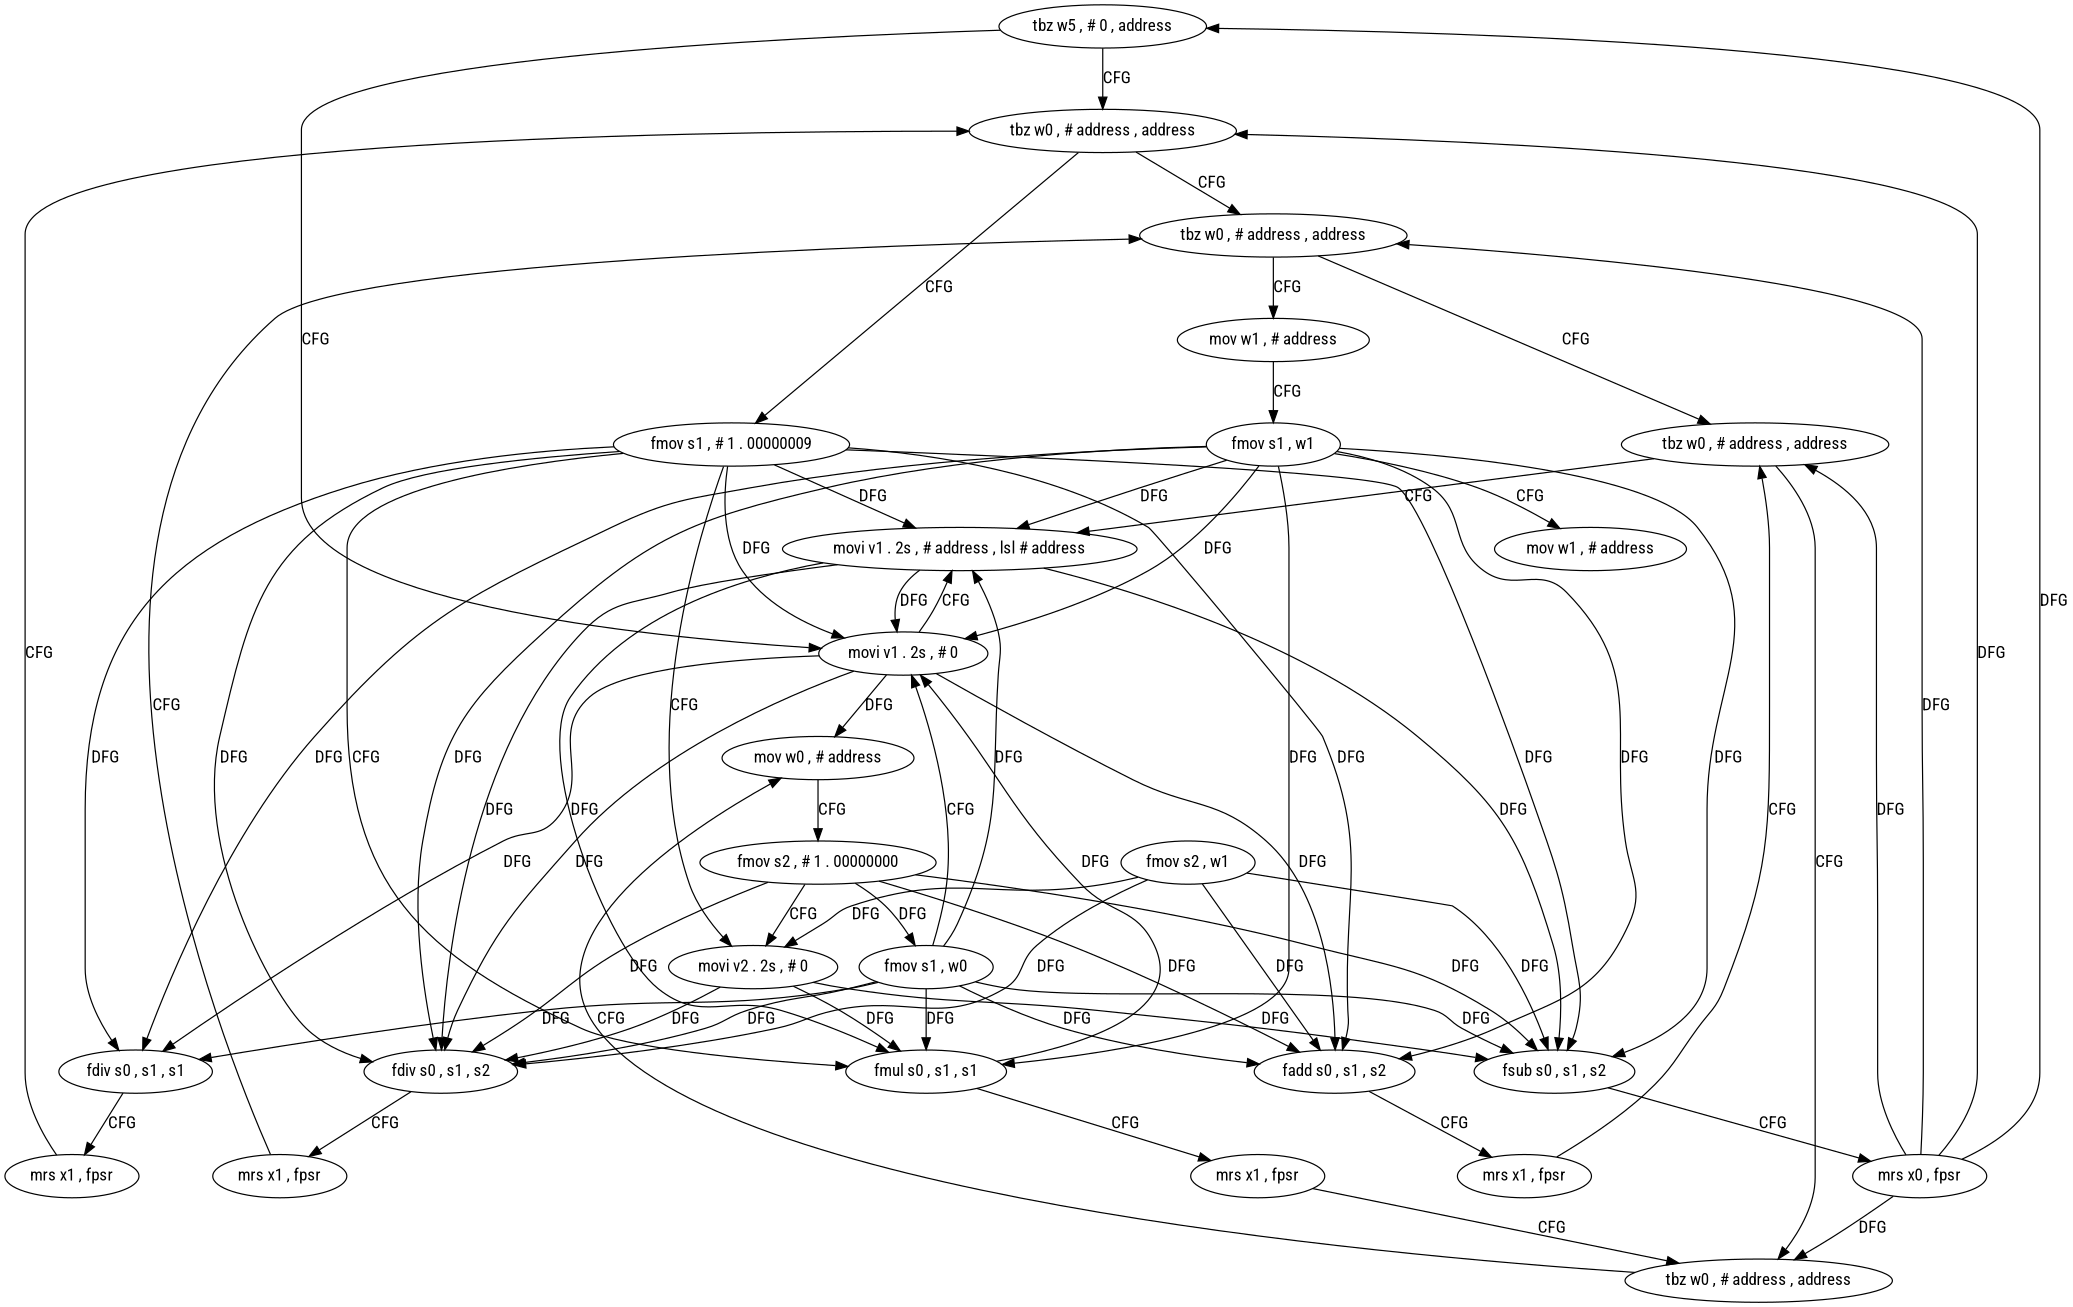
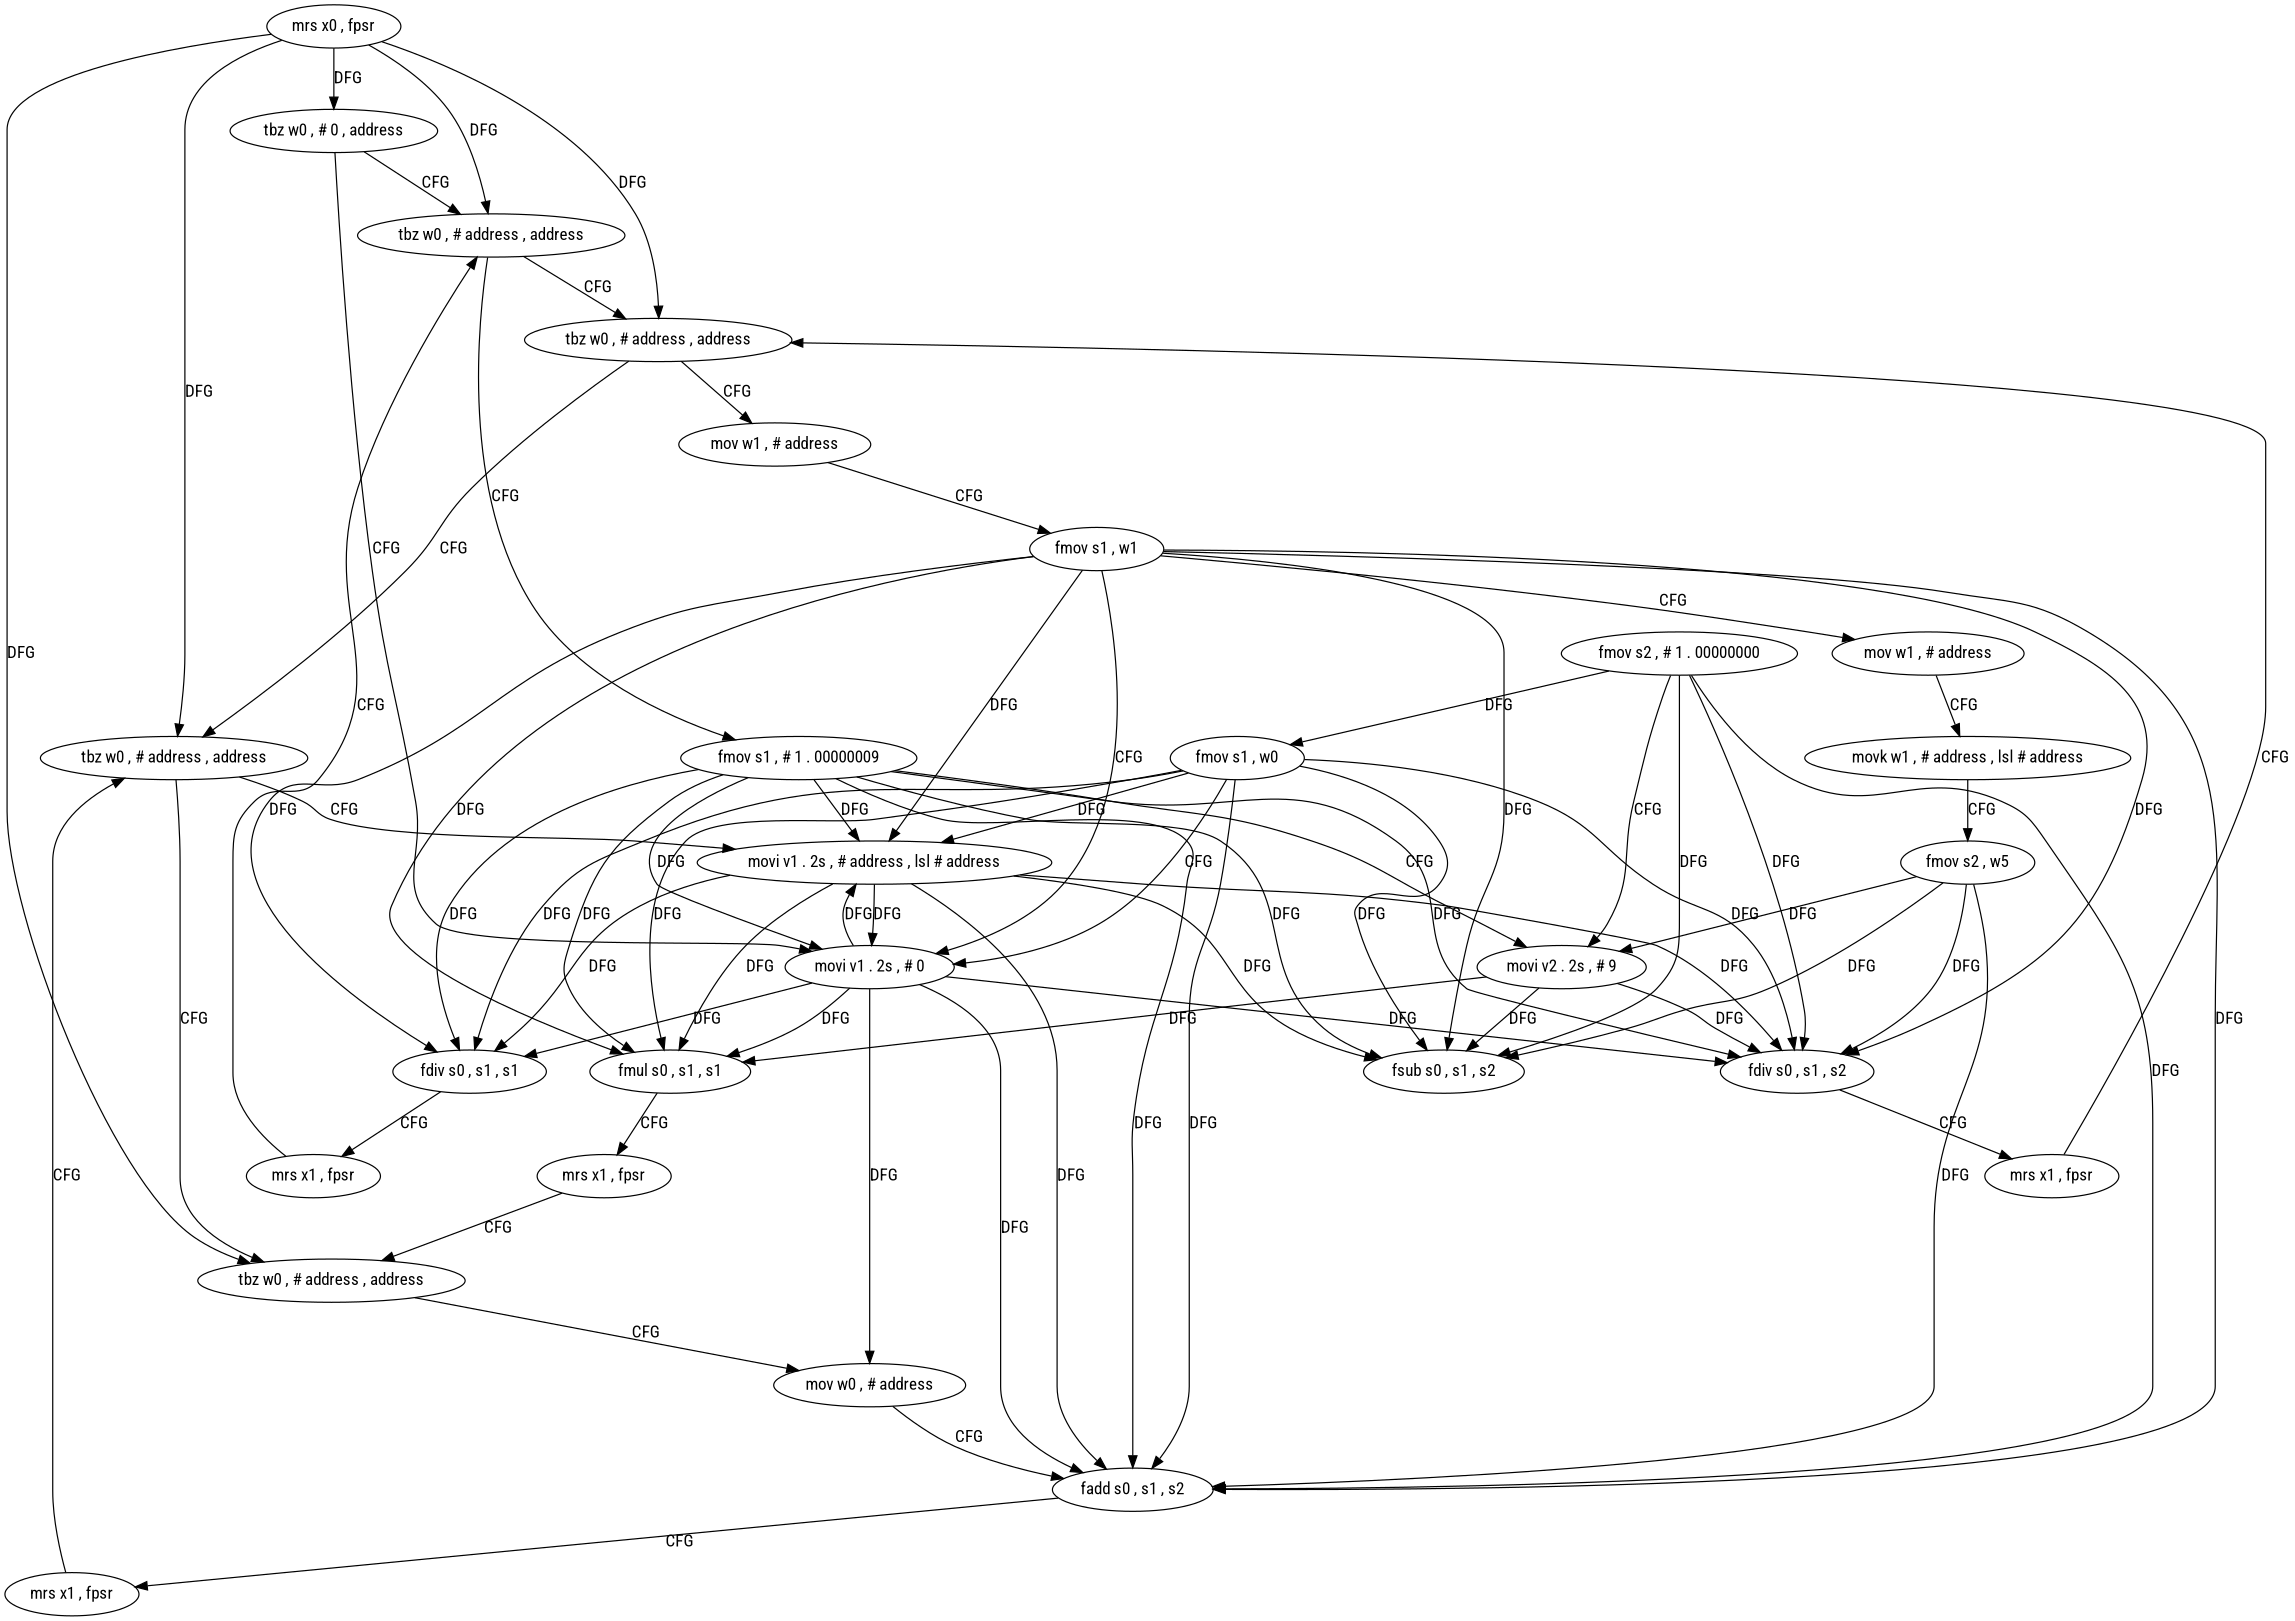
node "tbz w5 , # 0 , address": label "tbz w5 , # 0 , address" -> "tbz w0 , # 0 , address"
edge "fmov s1 , w1" -> "movi v1 . 2s , # 0": label "DFG" -> "CFG"
edge "movi v1 . 2s , # 0" -> "movi v1 . 2s , # address , lsl # address": label "CFG" -> "DFG"
edge "fmov s1 , # 1 . 00000009" -> "fmul s0 , s1 , s1": label "CFG" -> "DFG"
node "movk w1 , # address , lsl # address": added
edge "mov w0 , # address" -> "fmov s2 , # 1 . 00000000": now "mov w0 , # address" -> "fadd s0 , s1 , s2"
node "fmov s2 , w1": label "fmov s2 , w1" -> "fmov s2 , w5"
edge "fmul s0 , s1 , s1" -> "movi v1 . 2s , # 0": reversed
edge "movi v1 . 2s , # address , lsl # address" -> "fdiv s0 , s1 , s1": added, label "DFG"
node "movi v2 . 2s , # 0": label "movi v2 . 2s , # 0" -> "movi v2 . 2s , # 9"
edge "fsub s0 , s1 , s2" -> "mrs x0 , fpsr": removed, label "CFG"
edge "movi v1 . 2s , # address , lsl # address" -> "fadd s0 , s1 , s2": added, label "DFG"
